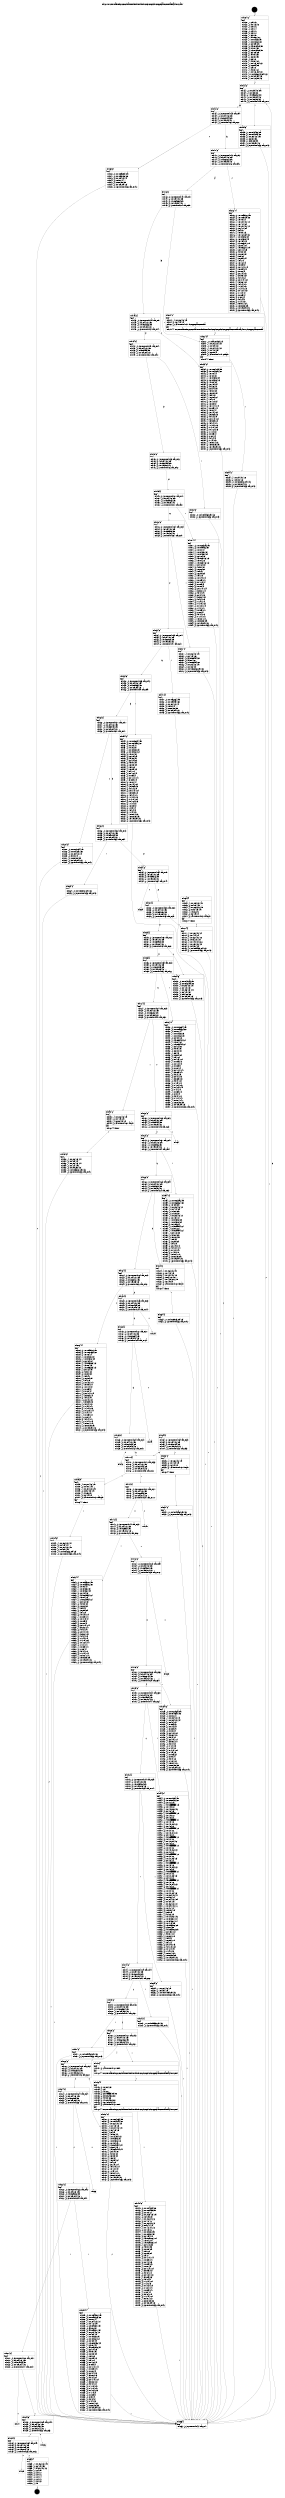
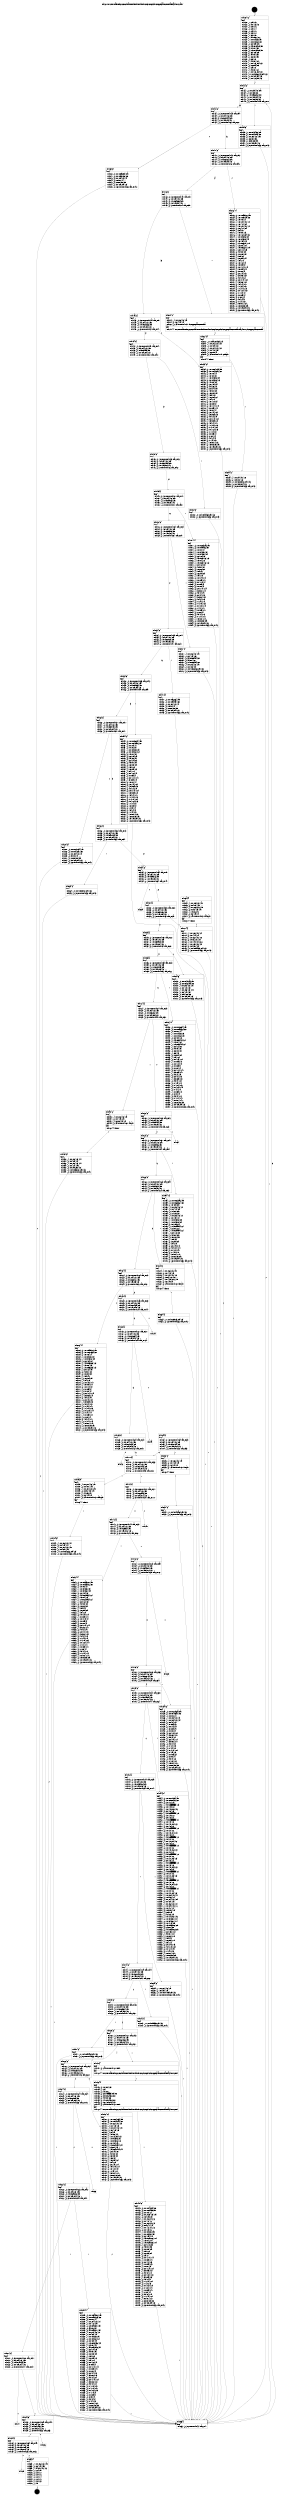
edge "0x40148c [28]" -> "0x402087 [29]": now "0x40148c [28]" -> "0x40207b [12]"
